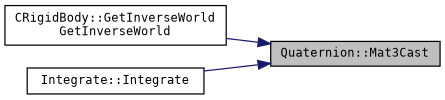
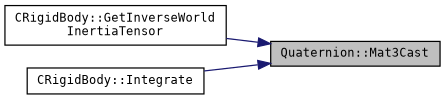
node "CRigidBody::GetInverseWorld GetInverseWorld": label "CRigidBody::GetInverseWorld GetInverseWorld" -> "CRigidBody::GetInverseWorld InertiaTensor"
node "Integrate::Integrate": label "Integrate::Integrate" -> "CRigidBody::Integrate"
